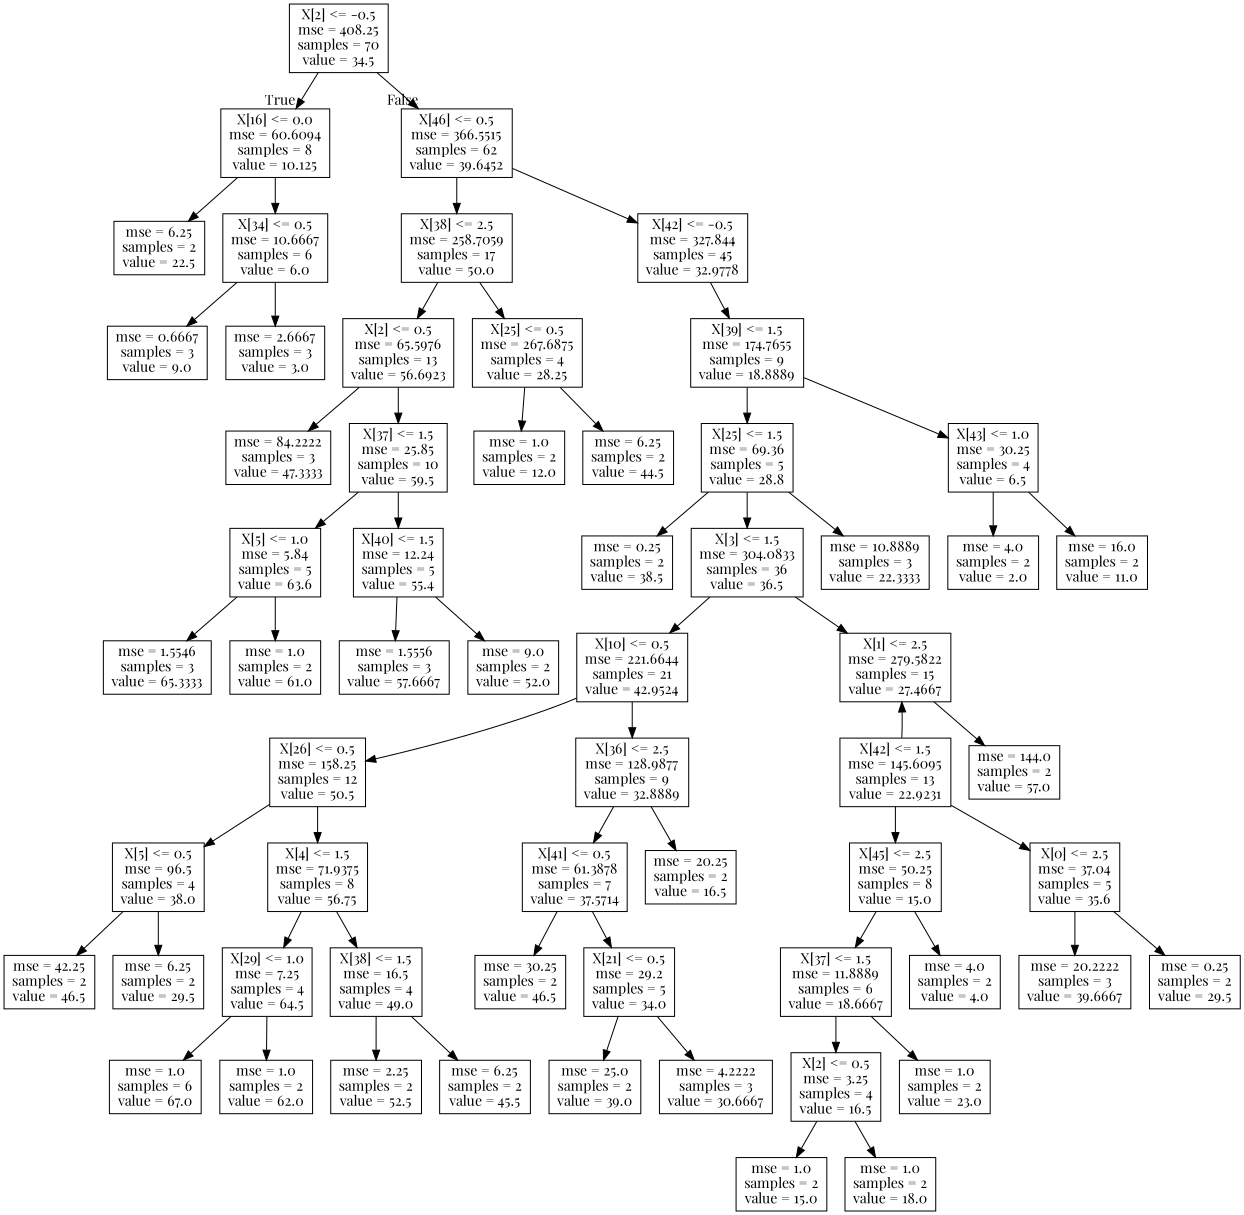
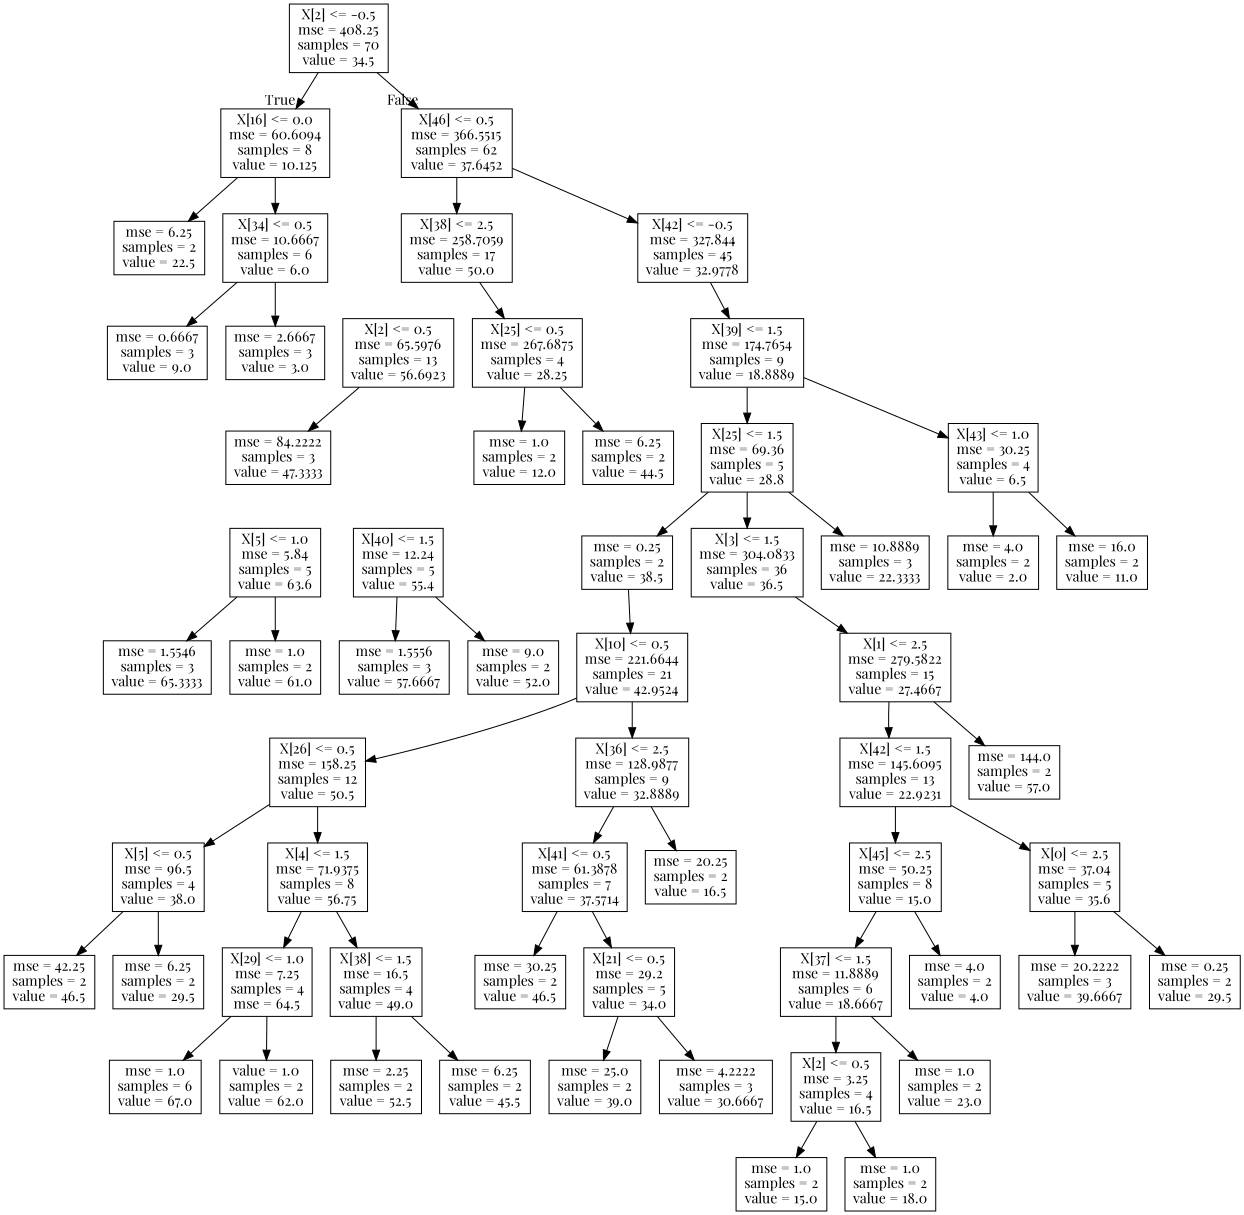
node "X[46] <= 0.5 mse = 366.5515 samples = 62 value = 39.6452": label "X[46] <= 0.5 mse = 366.5515 samples = 62 value = 39.6452" -> "X[46] <= 0.5 mse = 366.5515 samples = 62 value = 37.6452"
edge "X[38] <= 2.5 mse = 258.7059 samples = 17 value = 50.0" -> "X[2] <= 0.5 mse = 65.5976 samples = 13 value = 56.6923": removed
node "X[39] <= 1.5 mse = 174.7655 samples = 9 value = 18.8889": label "X[39] <= 1.5 mse = 174.7655 samples = 9 value = 18.8889" -> "X[39] <= 1.5 mse = 174.7654 samples = 9 value = 18.8889"
node "X[37] <= 1.5 mse = 25.85 samples = 10 value = 59.5": removed
edge "X[3] <= 1.5 mse = 304.0833 samples = 36 value = 36.5" -> "X[10] <= 0.5 mse = 221.6644 samples = 21 value = 42.9524": now "mse = 0.25 samples = 2 value = 38.5" -> "X[10] <= 0.5 mse = 221.6644 samples = 21 value = 42.9524"
edge "X[42] <= 1.5 mse = 145.6095 samples = 13 value = 22.9231" -> "X[1] <= 2.5 mse = 279.5822 samples = 15 value = 27.4667": reversed
node "X[29] <= 1.0 mse = 7.25 samples = 4 value = 64.5": label "X[29] <= 1.0 mse = 7.25 samples = 4 value = 64.5" -> "X[29] <= 1.0 mse = 7.25 samples = 4 mse = 64.5"
node "mse = 1.0 samples = 2 value = 62.0": label "mse = 1.0 samples = 2 value = 62.0" -> "value = 1.0 samples = 2 value = 62.0"
